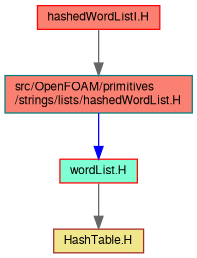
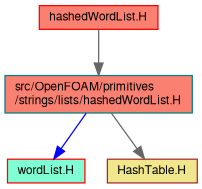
node "hashedWordListI.H": label "hashedWordListI.H" -> "hashedWordList.H"
edge "wordList.H" -> "HashTable.H": now "src/OpenFOAM/primitives /strings/lists/hashedWordList.H" -> "HashTable.H"
